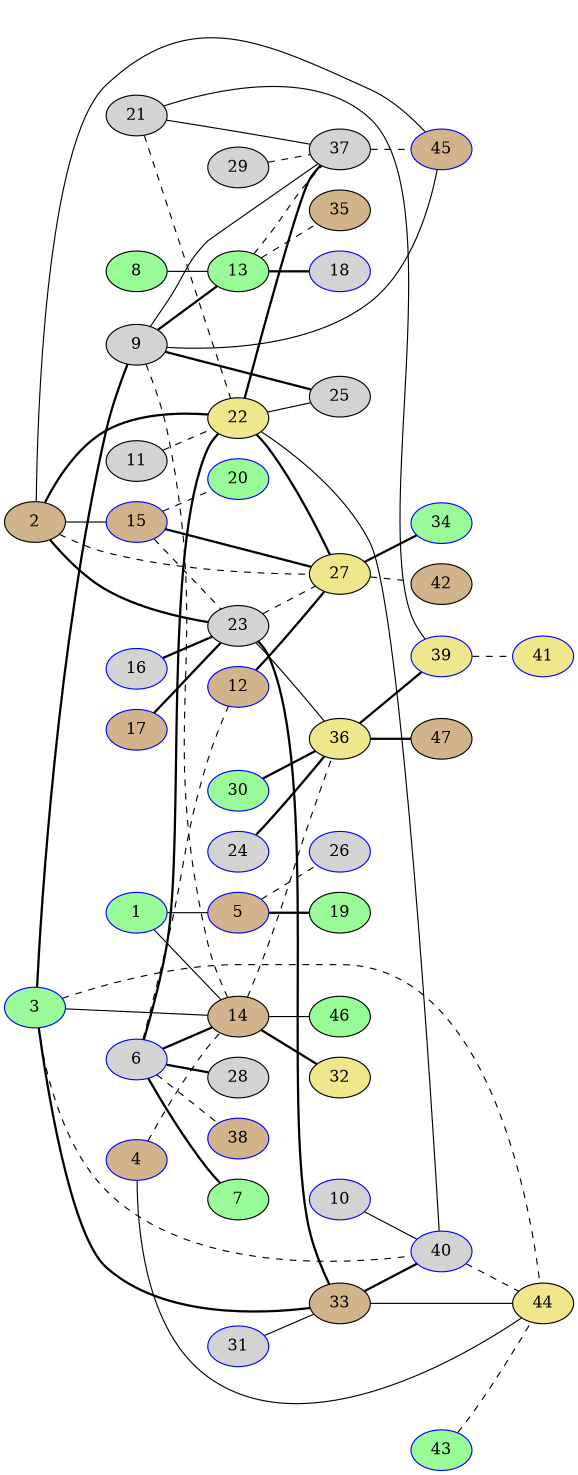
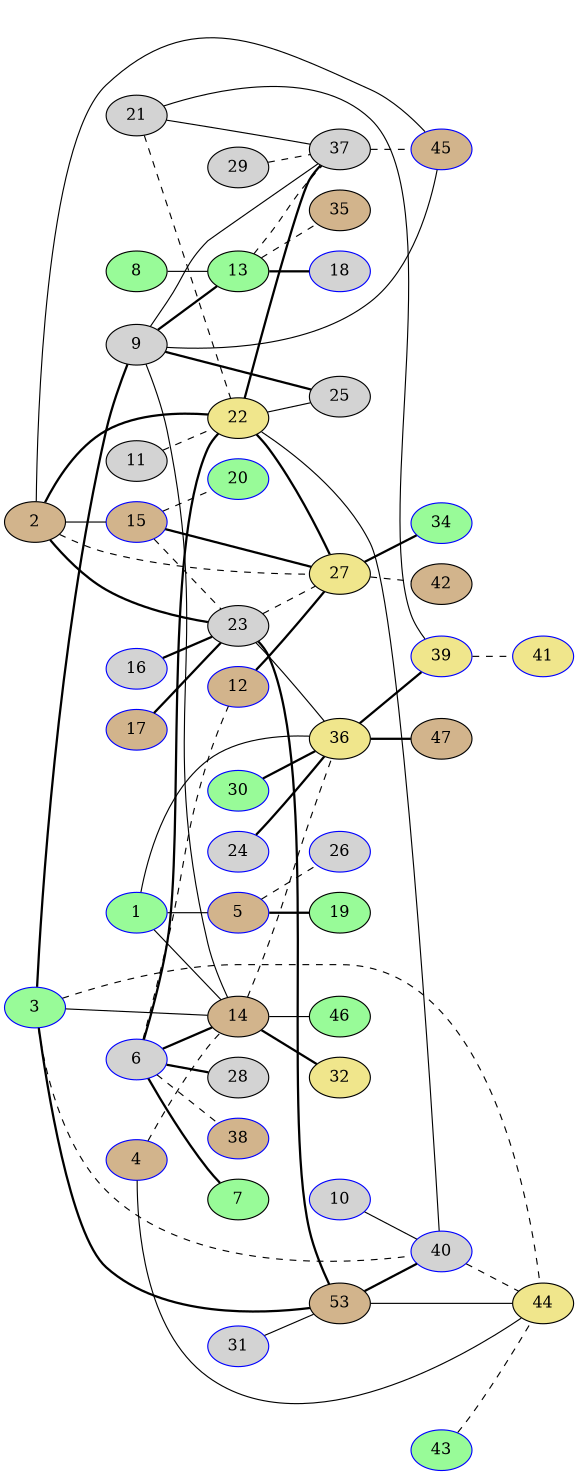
edge "9" -- "14": style dashed -> solid
edge "36" -- "1": added
node "33": label "33" -> "53"
